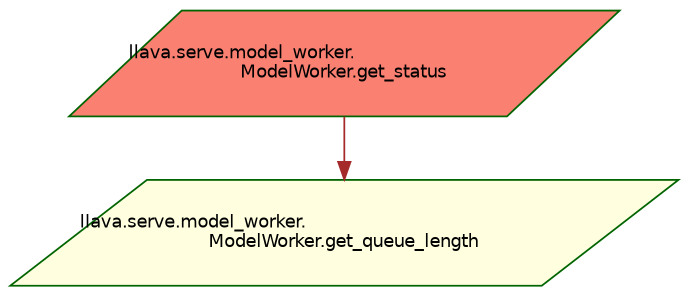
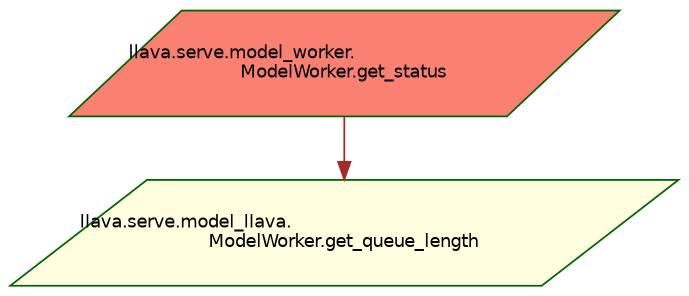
node "llava.serve.model_worker. ModelWorker.get_queue_length": label "llava.serve.model_worker. ModelWorker.get_queue_length" -> "llava.serve.model_llava. ModelWorker.get_queue_length"
